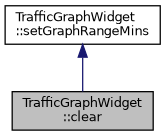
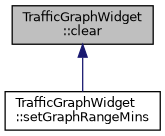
edge "TrafficGraphWidget ::clear" -> "TrafficGraphWidget ::setGraphRangeMins": reversed
